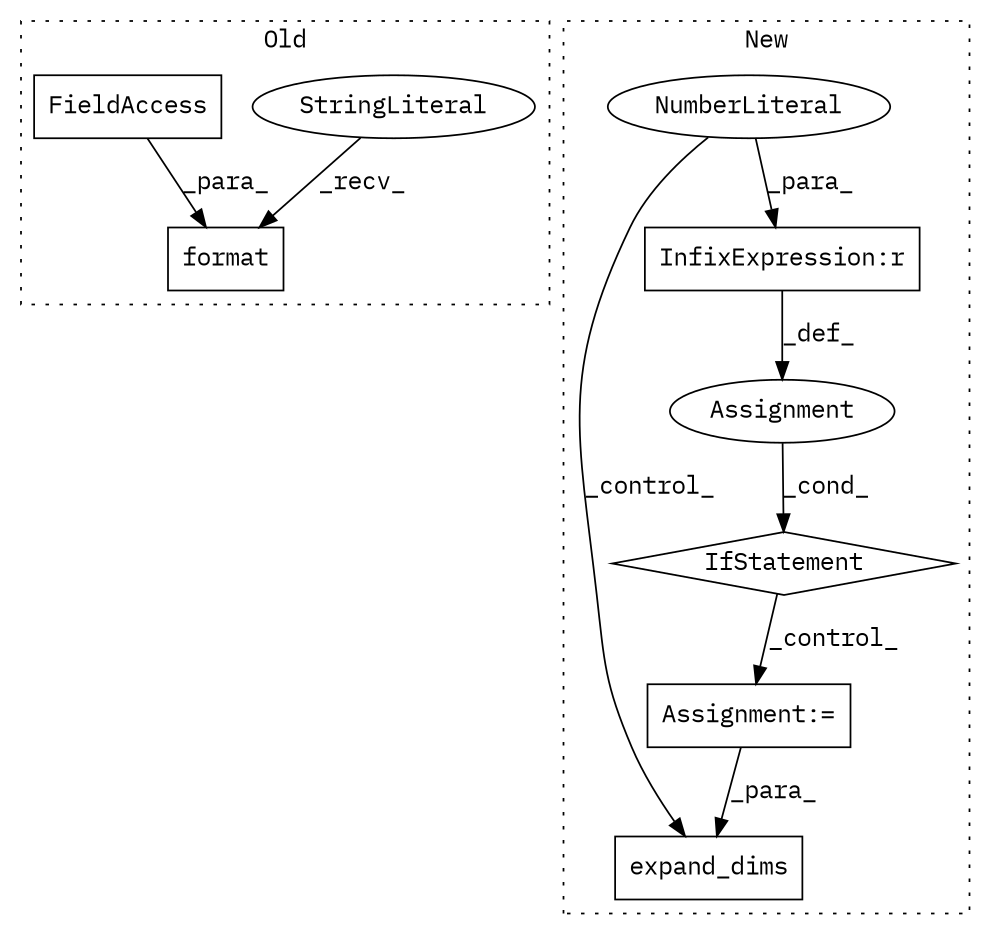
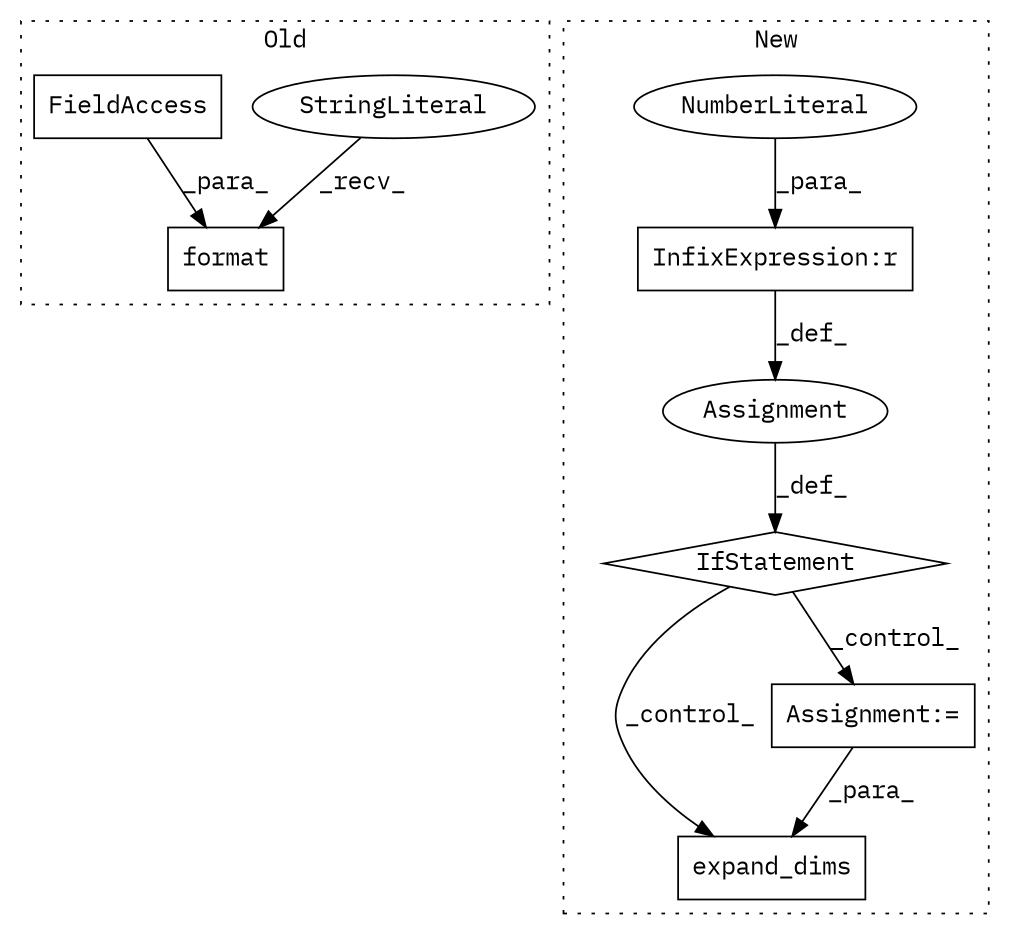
edge "NumberLiteral" -> "expand_dims": now "IfStatement" -> "expand_dims"
edge "Assignment" -> "IfStatement": label "_cond_" -> "_def_"
